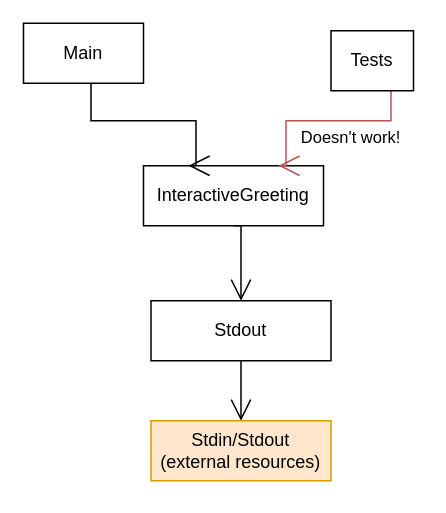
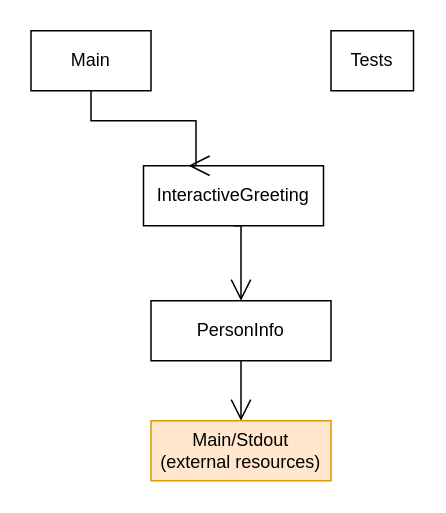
node "Main": moved (83, 53) -> (91, 61)
edge "Tests" -> "InteractiveGreeting": removed, label "Doesn't work!"
node "Stdout": label "Stdout" -> "PersonInfo"
node "Stdin/Stdout (external resources)": label "Stdin/Stdout (external resources)" -> "Main/Stdout (external resources)"
